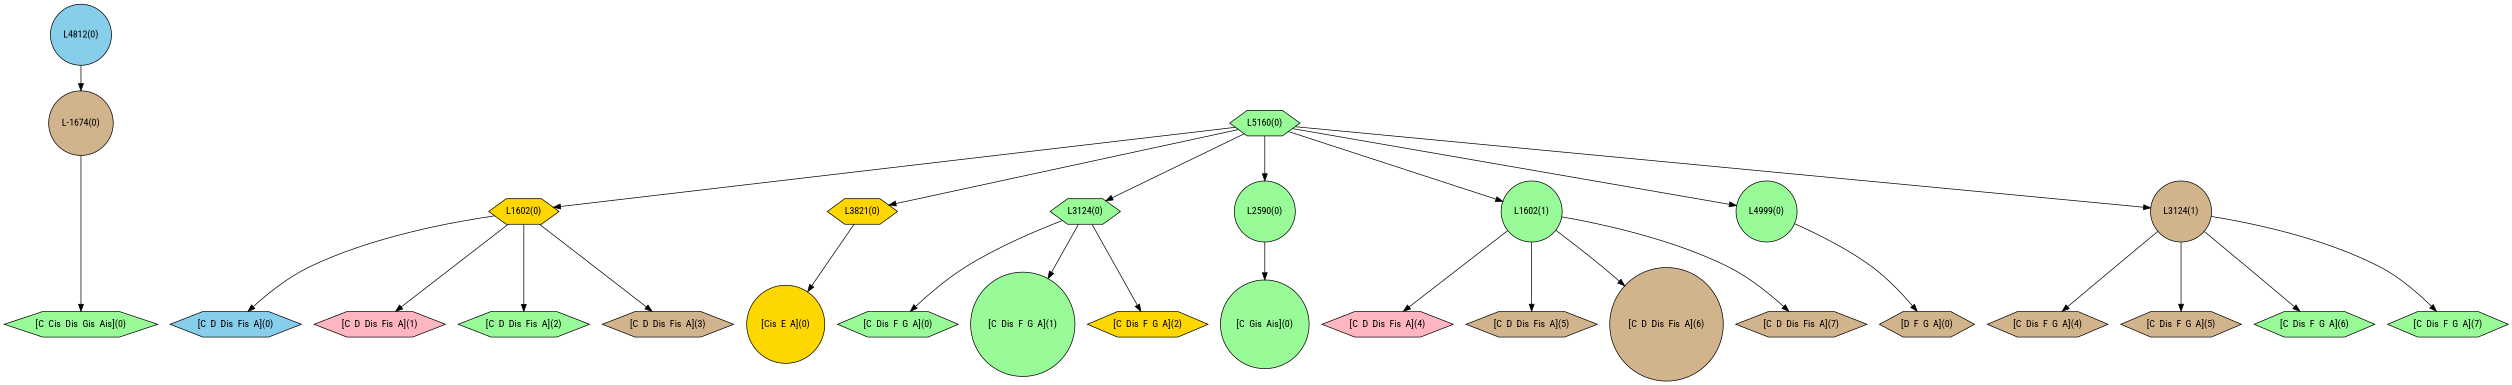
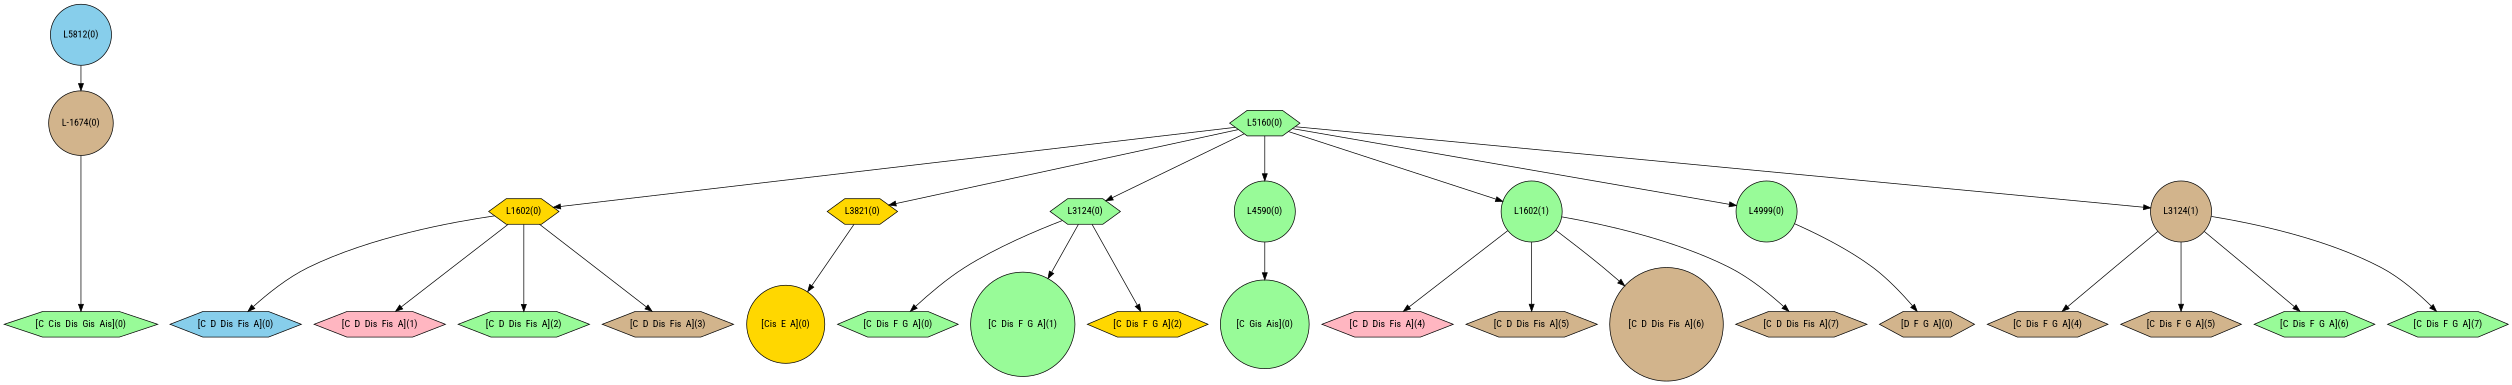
node "L4812(0)": label "L4812(0)" -> "L5812(0)"
node "L2590(0)": label "L2590(0)" -> "L4590(0)"
